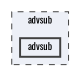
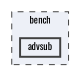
cluster "advsub": label "advsub" -> "bench"
